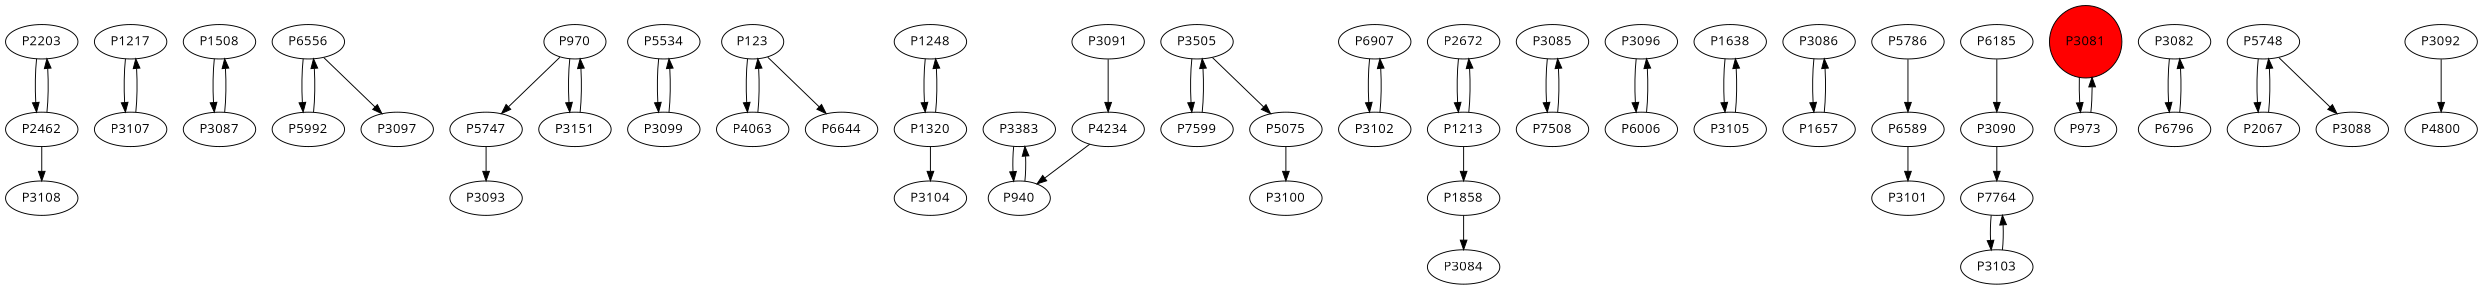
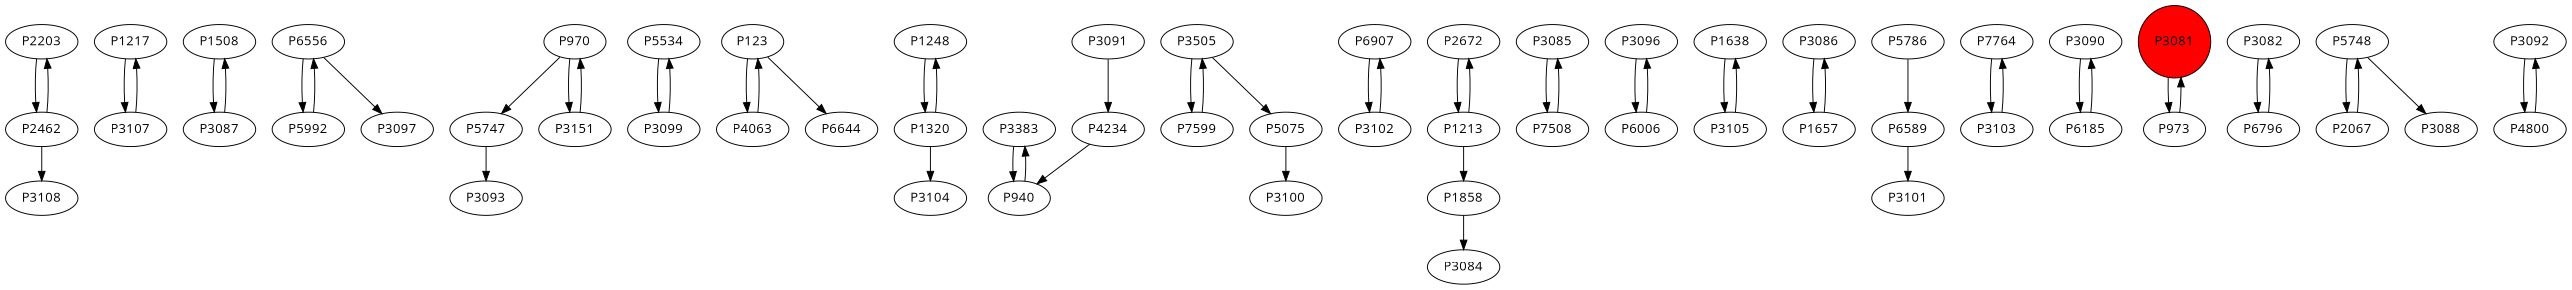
edge "P4800" -> "P3092": added
edge "P3090" -> "P7764": now "P3090" -> "P6185"
